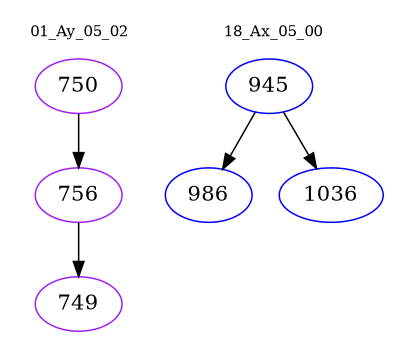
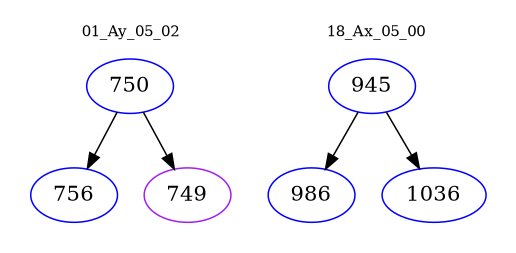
node "750": color purple -> blue
node "756": color purple -> blue
edge "756" -> "749": now "750" -> "749"
